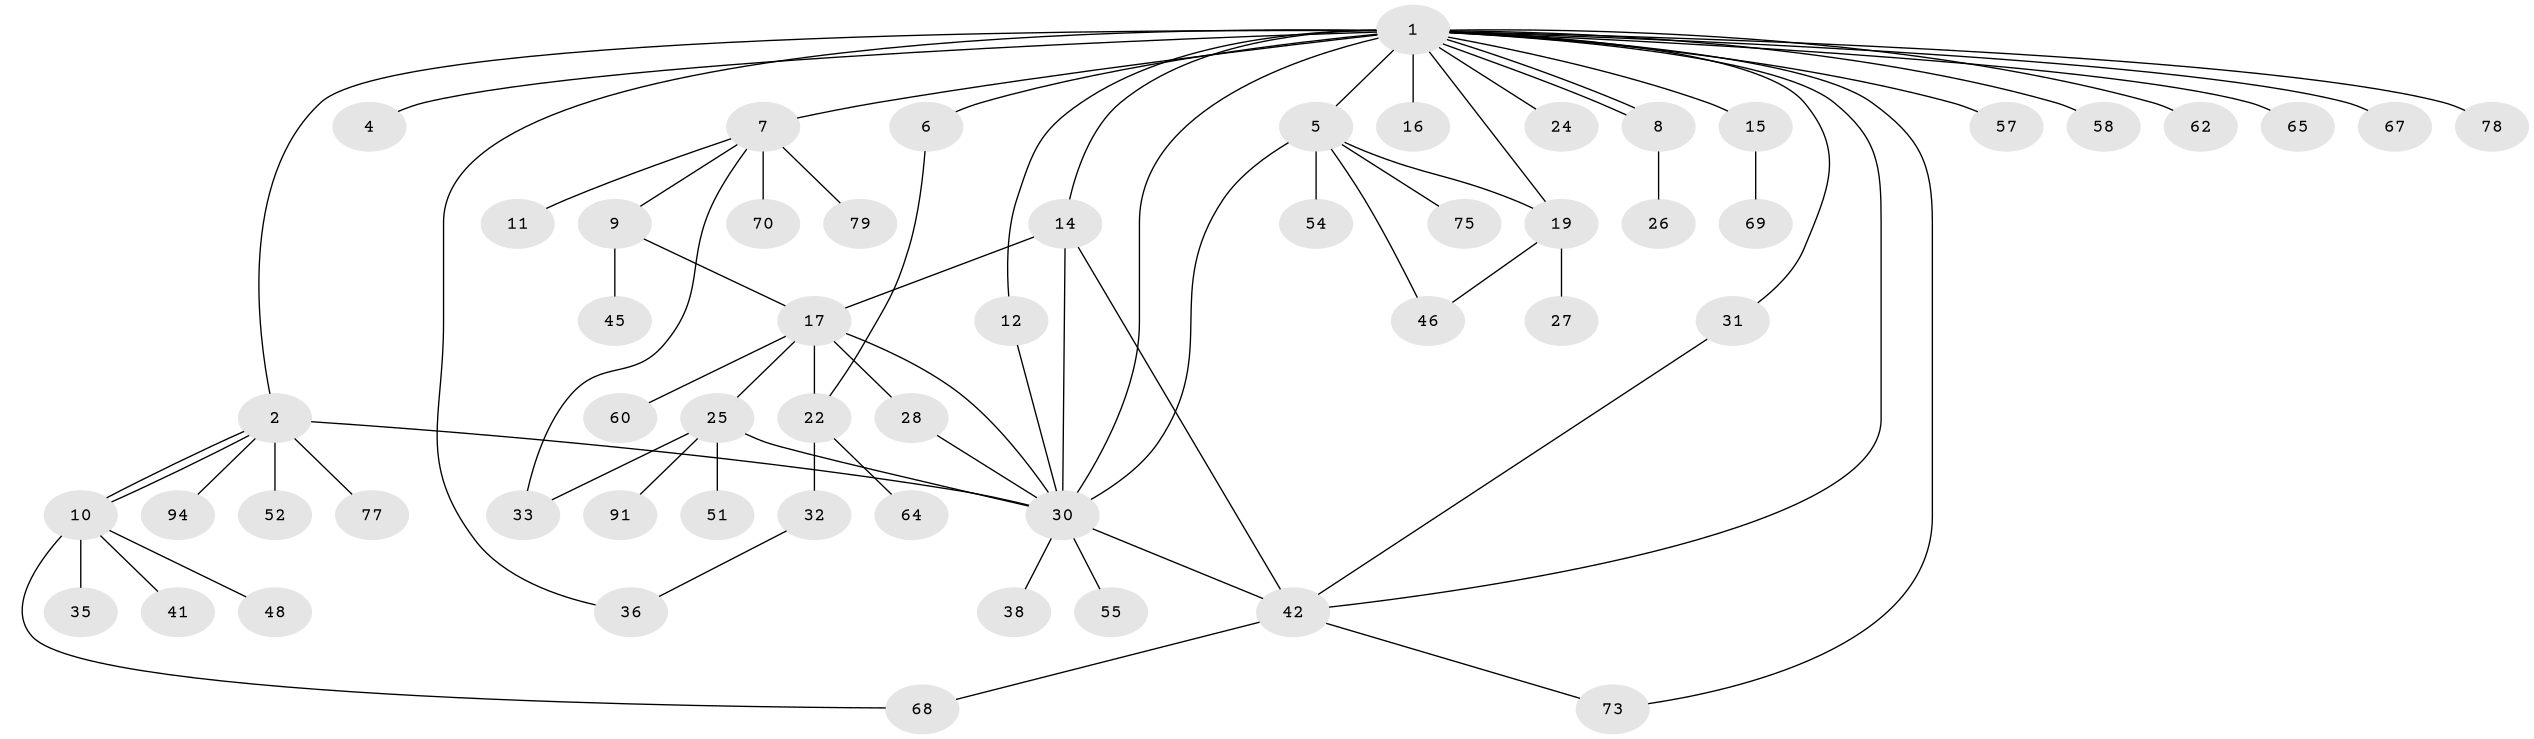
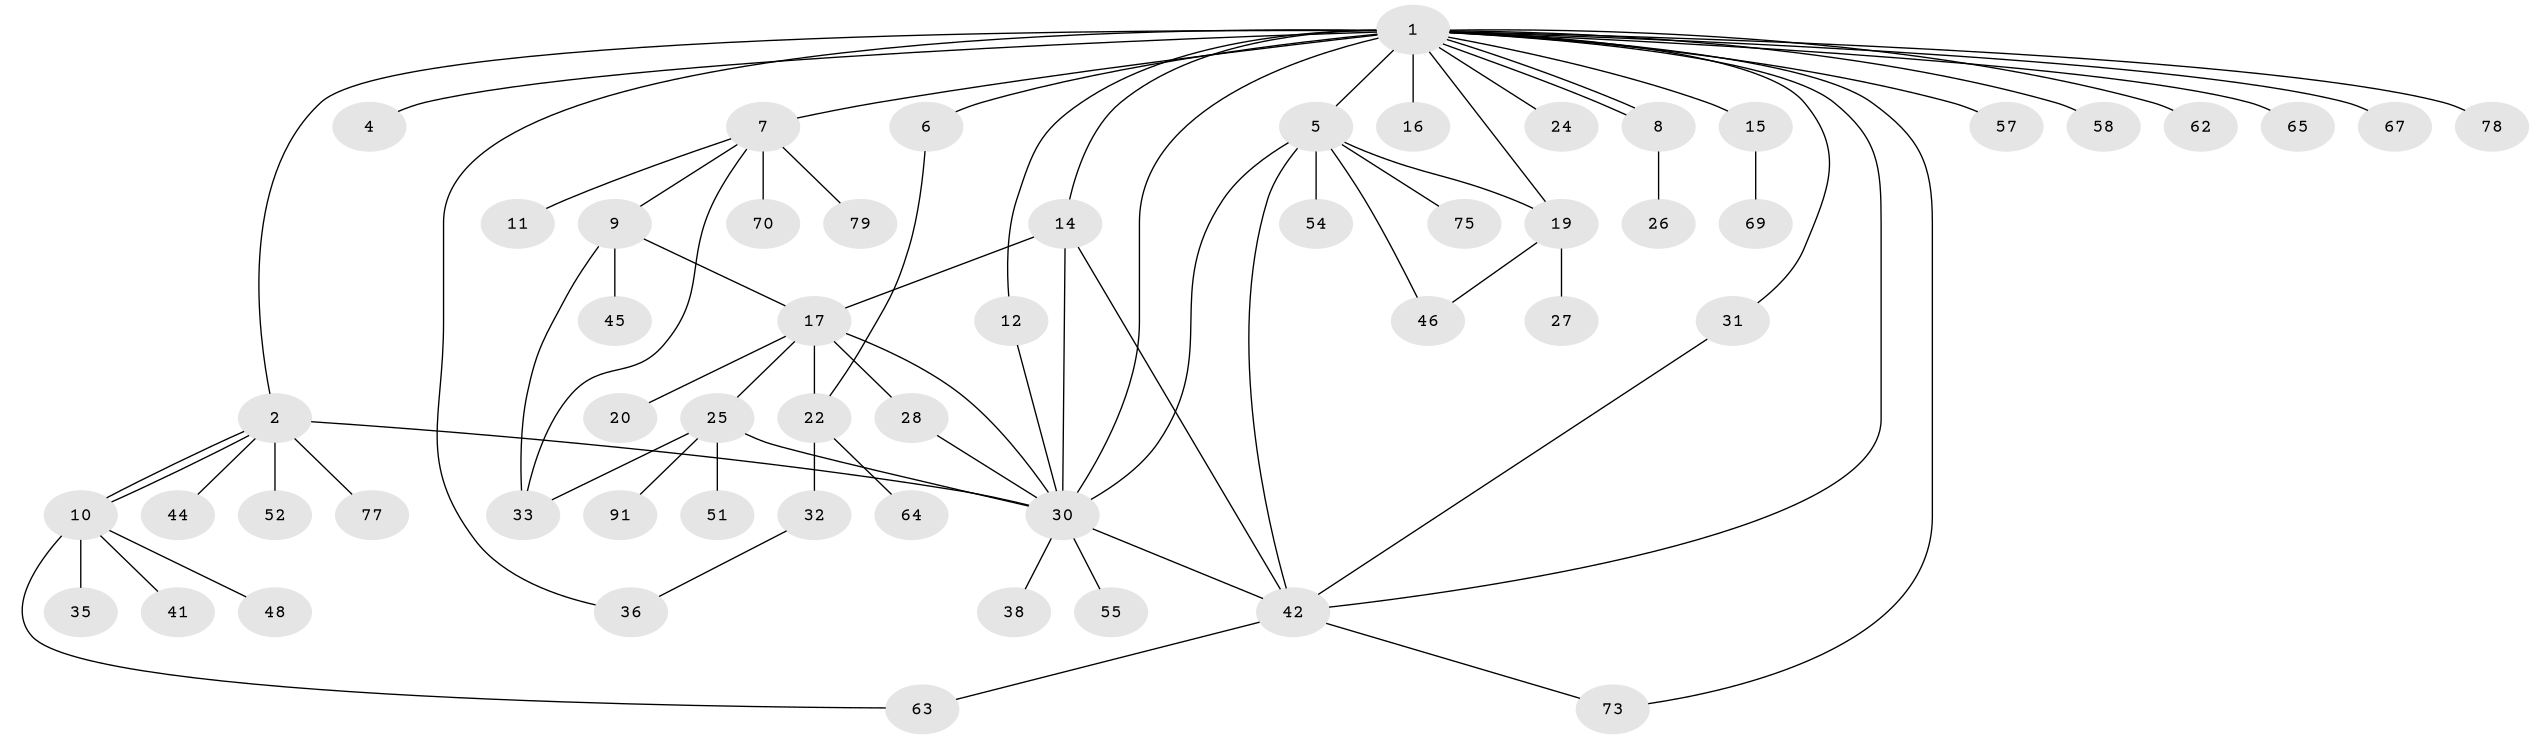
edge "9" -- "33": added
edge "5" -- "42": added
node "60": label "60" -> "20"
node "94": label "94" -> "44"
node "68": label "68" -> "63"
